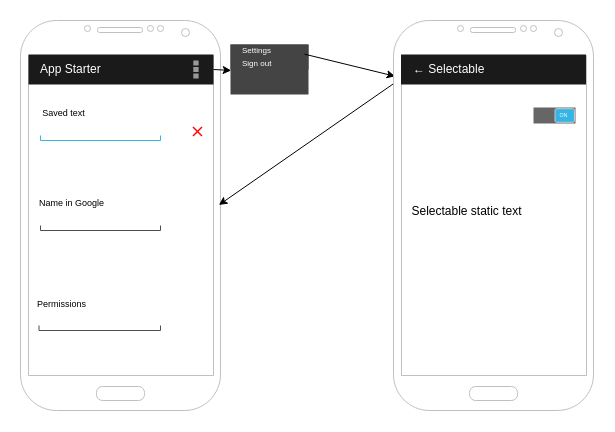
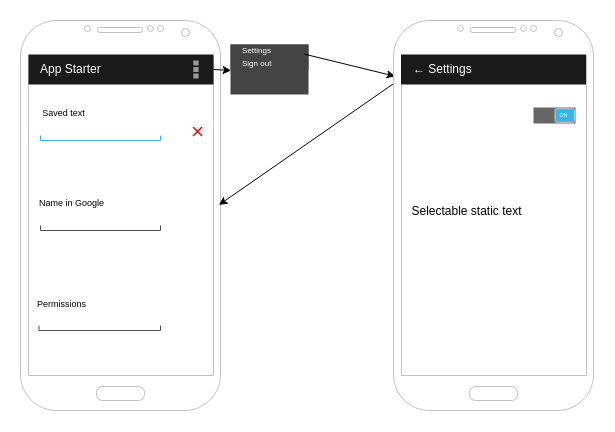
node "← Selectable": label "← Selectable" -> "← Settings"
